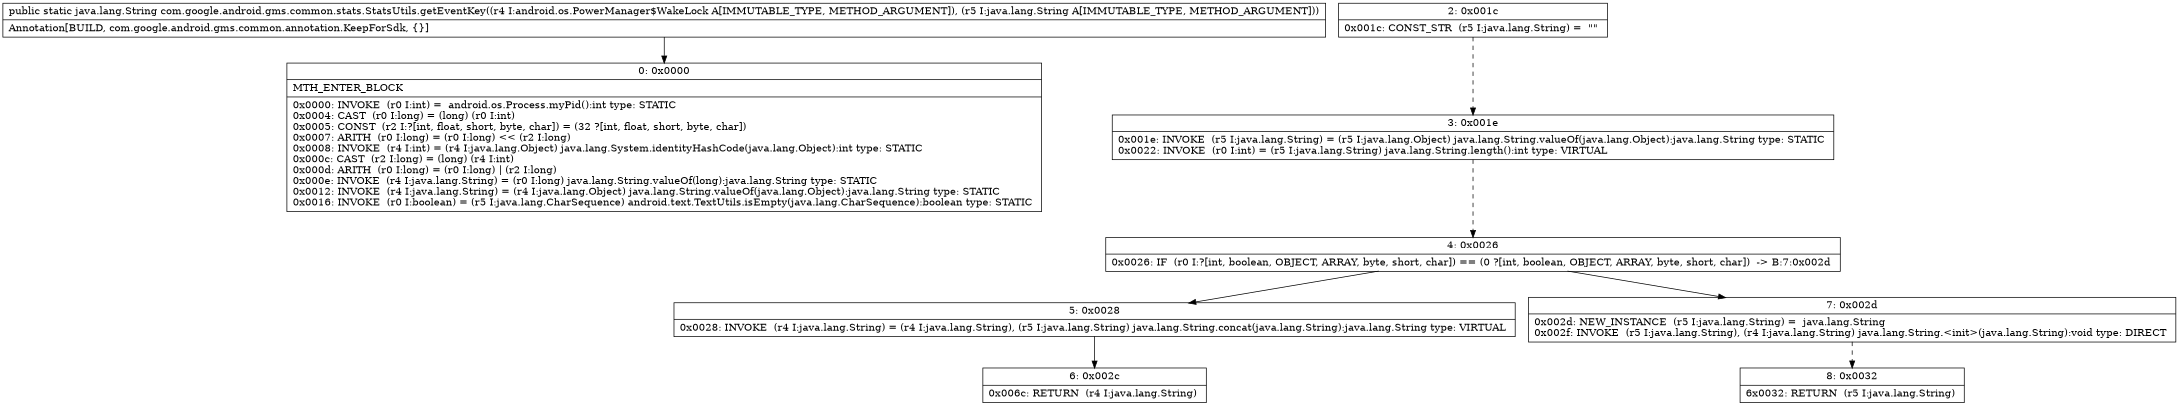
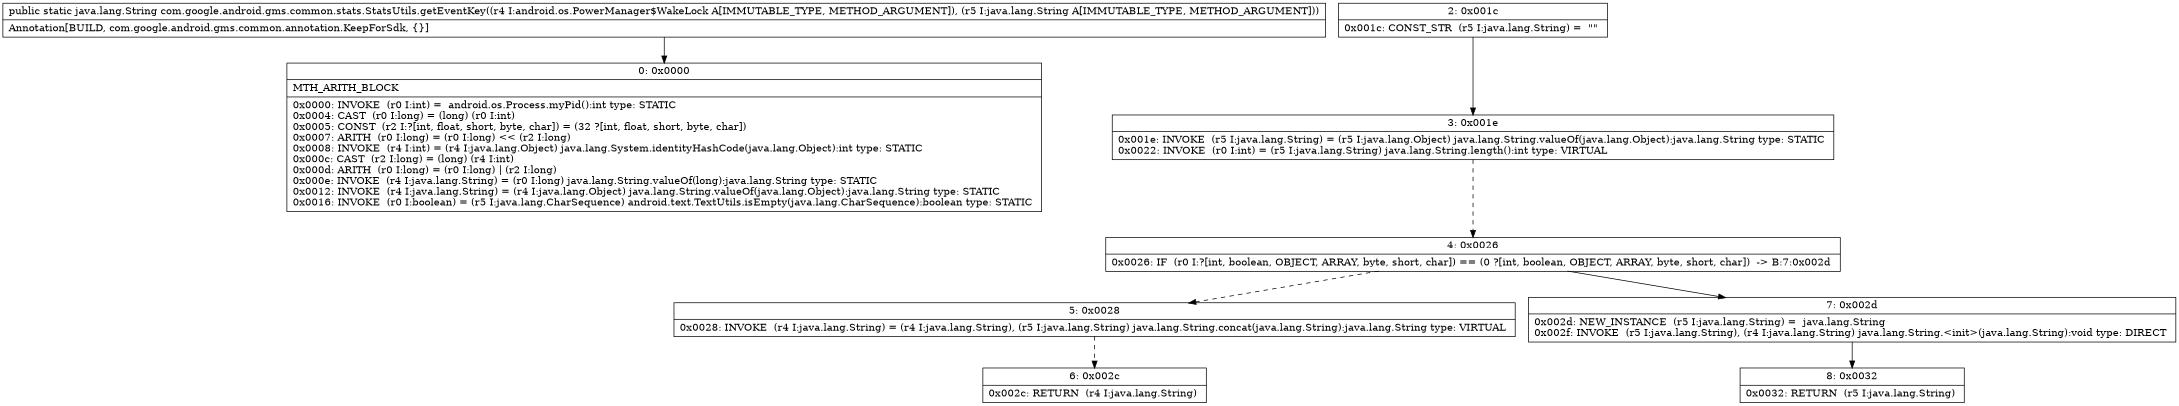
edge "2: 0x001c" -> "3: 0x001e": style dashed -> solid
node "0: 0x0000": text "MTH_ENTER_BLOCK" -> "MTH_ARITH_BLOCK"
edge "4: 0x0026" -> "5: 0x0028": style solid -> dashed
edge "5: 0x0028" -> "6: 0x002c": style solid -> dashed
edge "7: 0x002d" -> "8: 0x0032": style dashed -> solid
node "6: 0x002c": text "0x006c: RETURN  (r4 I:java.lang.String)" -> "0x002c: RETURN  (r4 I:java.lang.String)"
node "8: 0x0032": text "6x0032: RETURN  (r5 I:java.lang.String)" -> "0x0032: RETURN  (r5 I:java.lang.String)"
